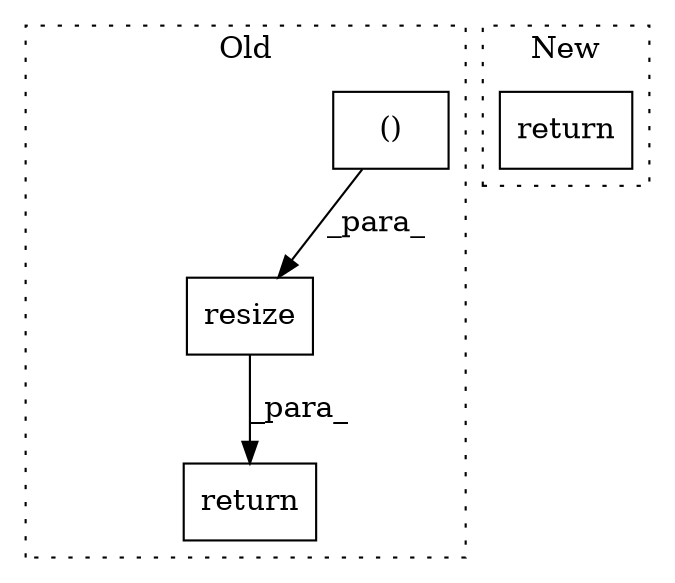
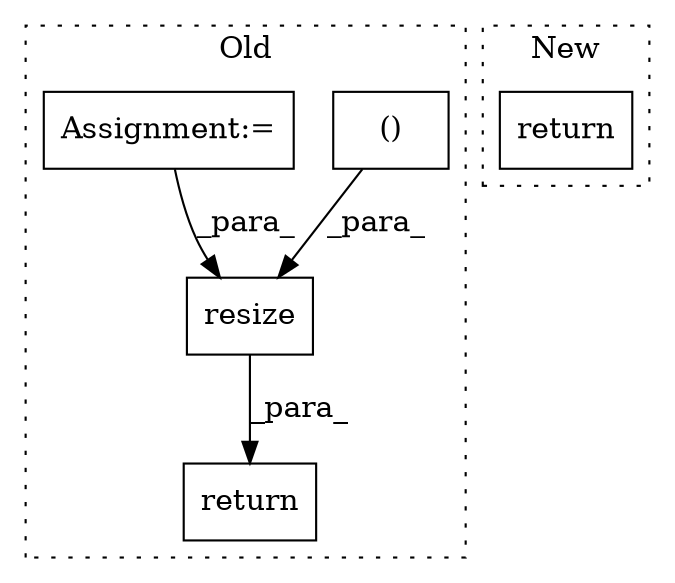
node "Assignment:=": added
